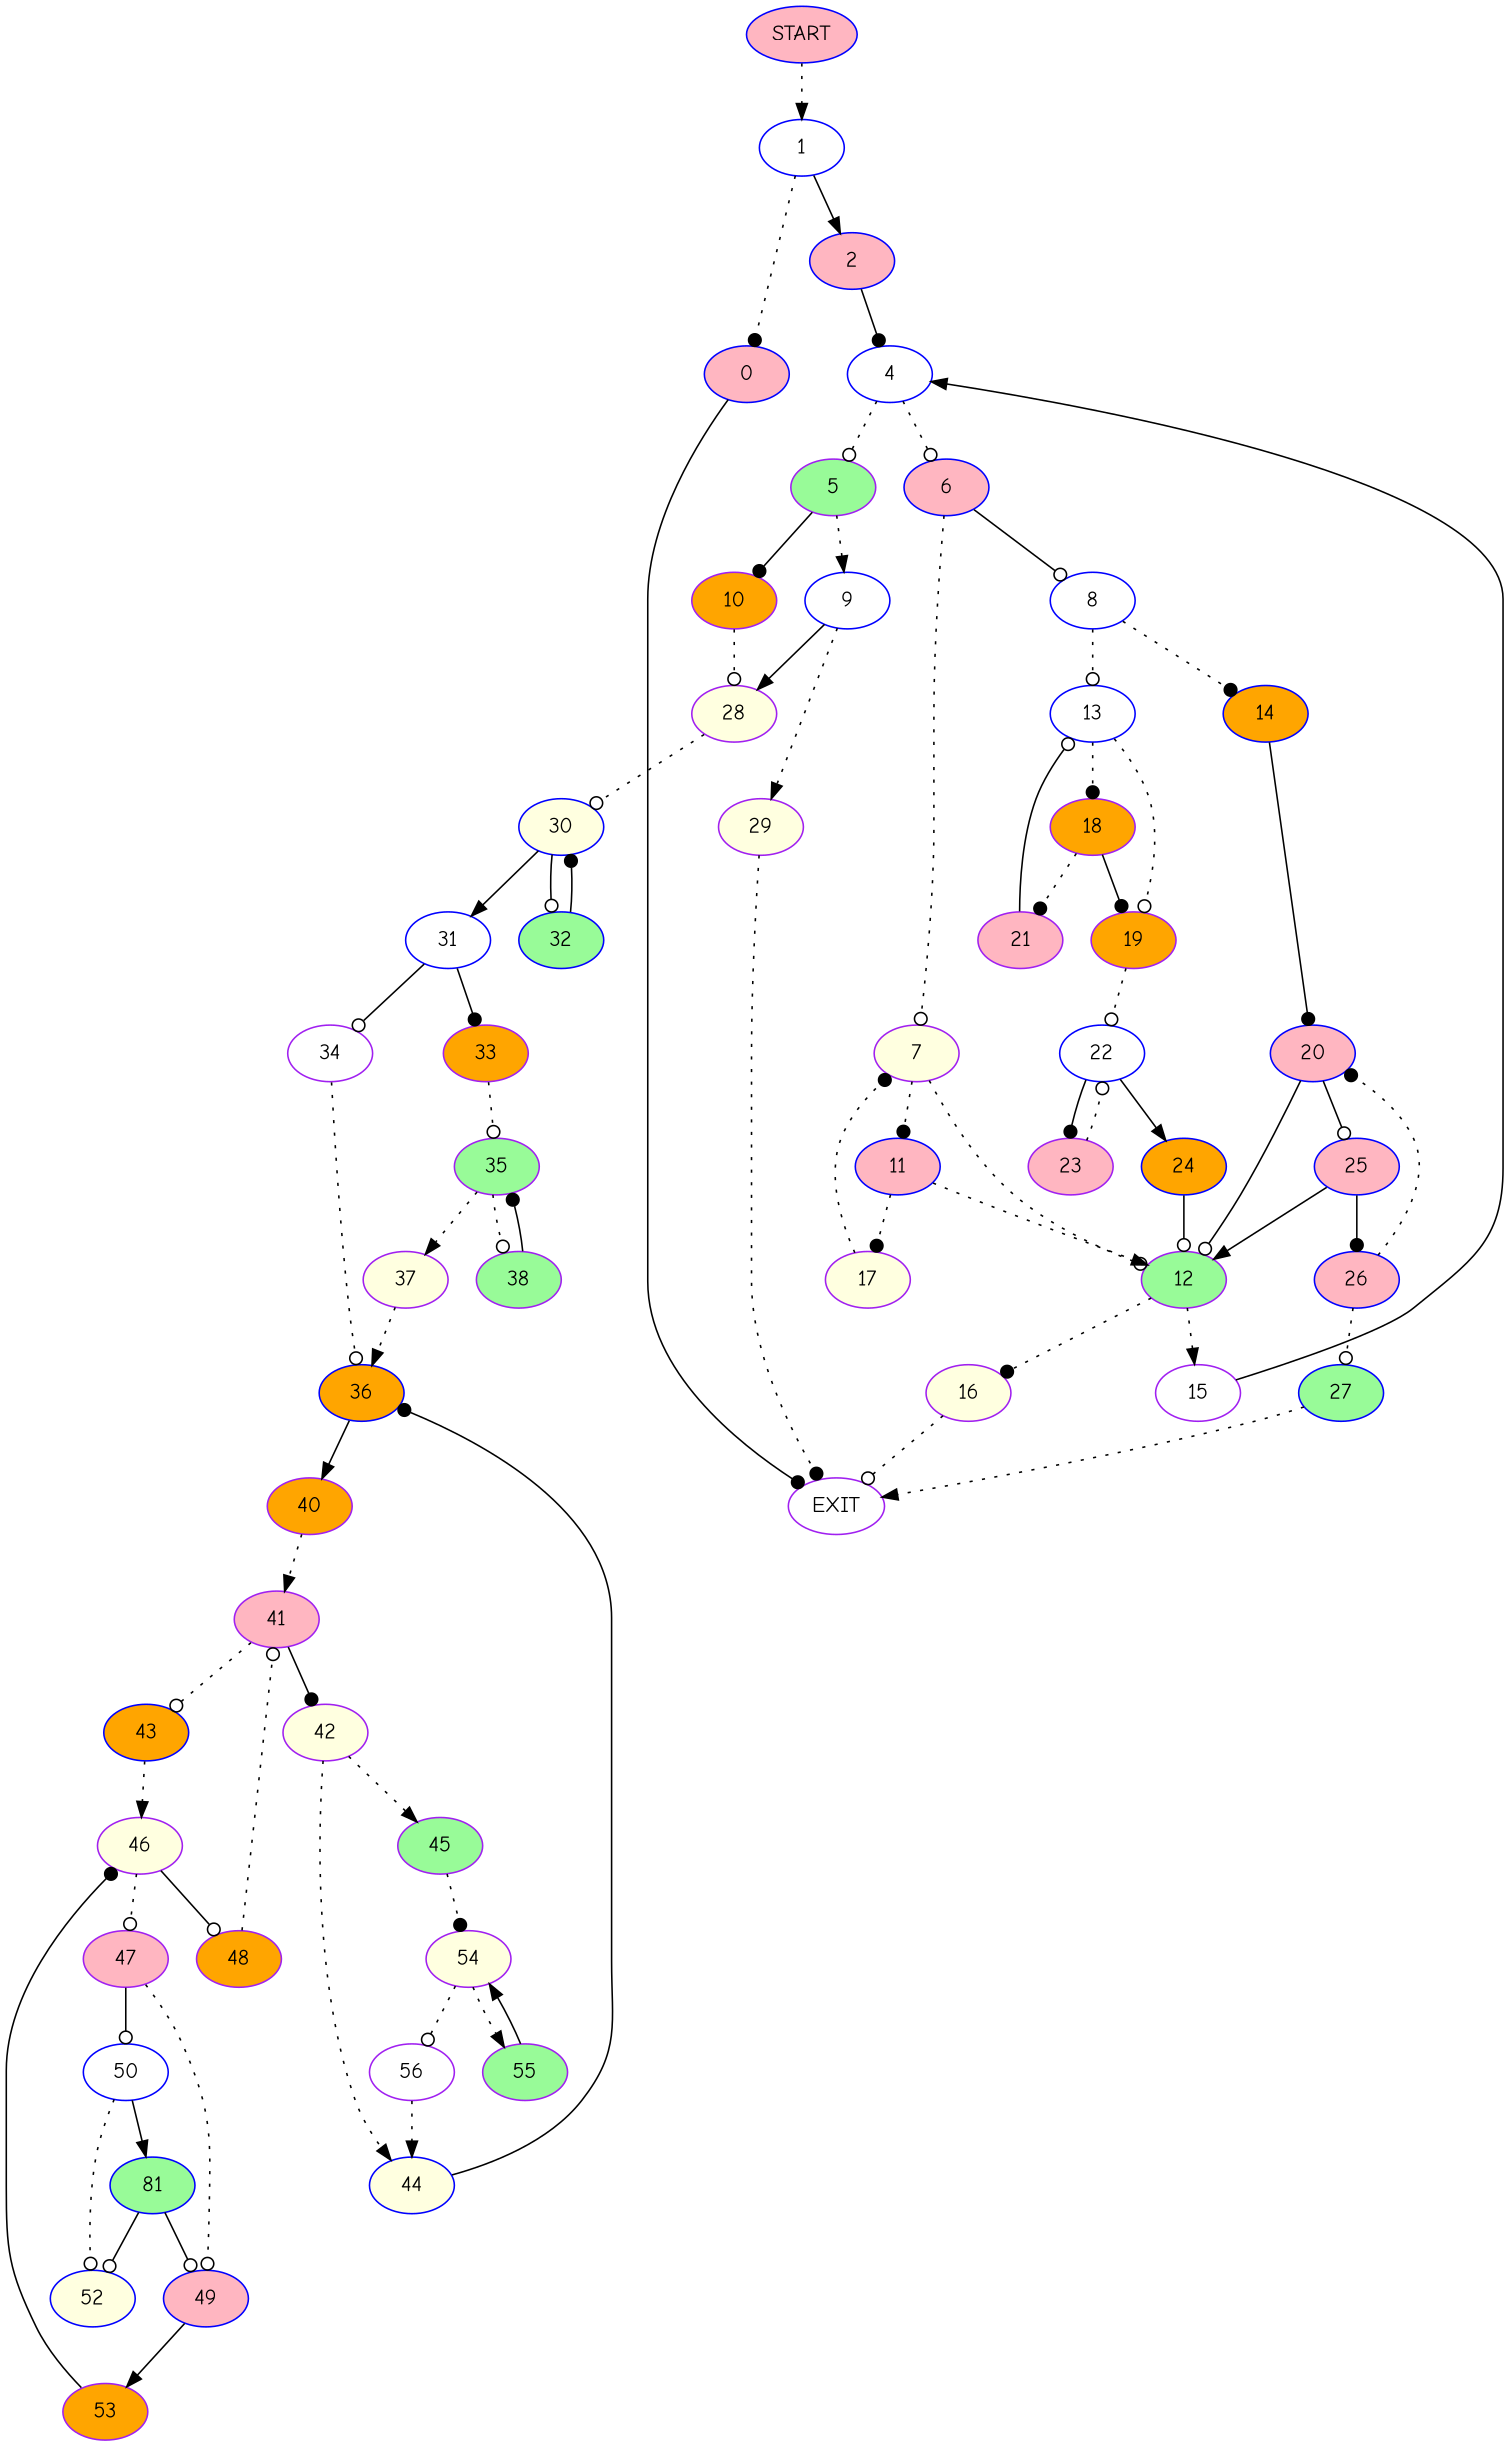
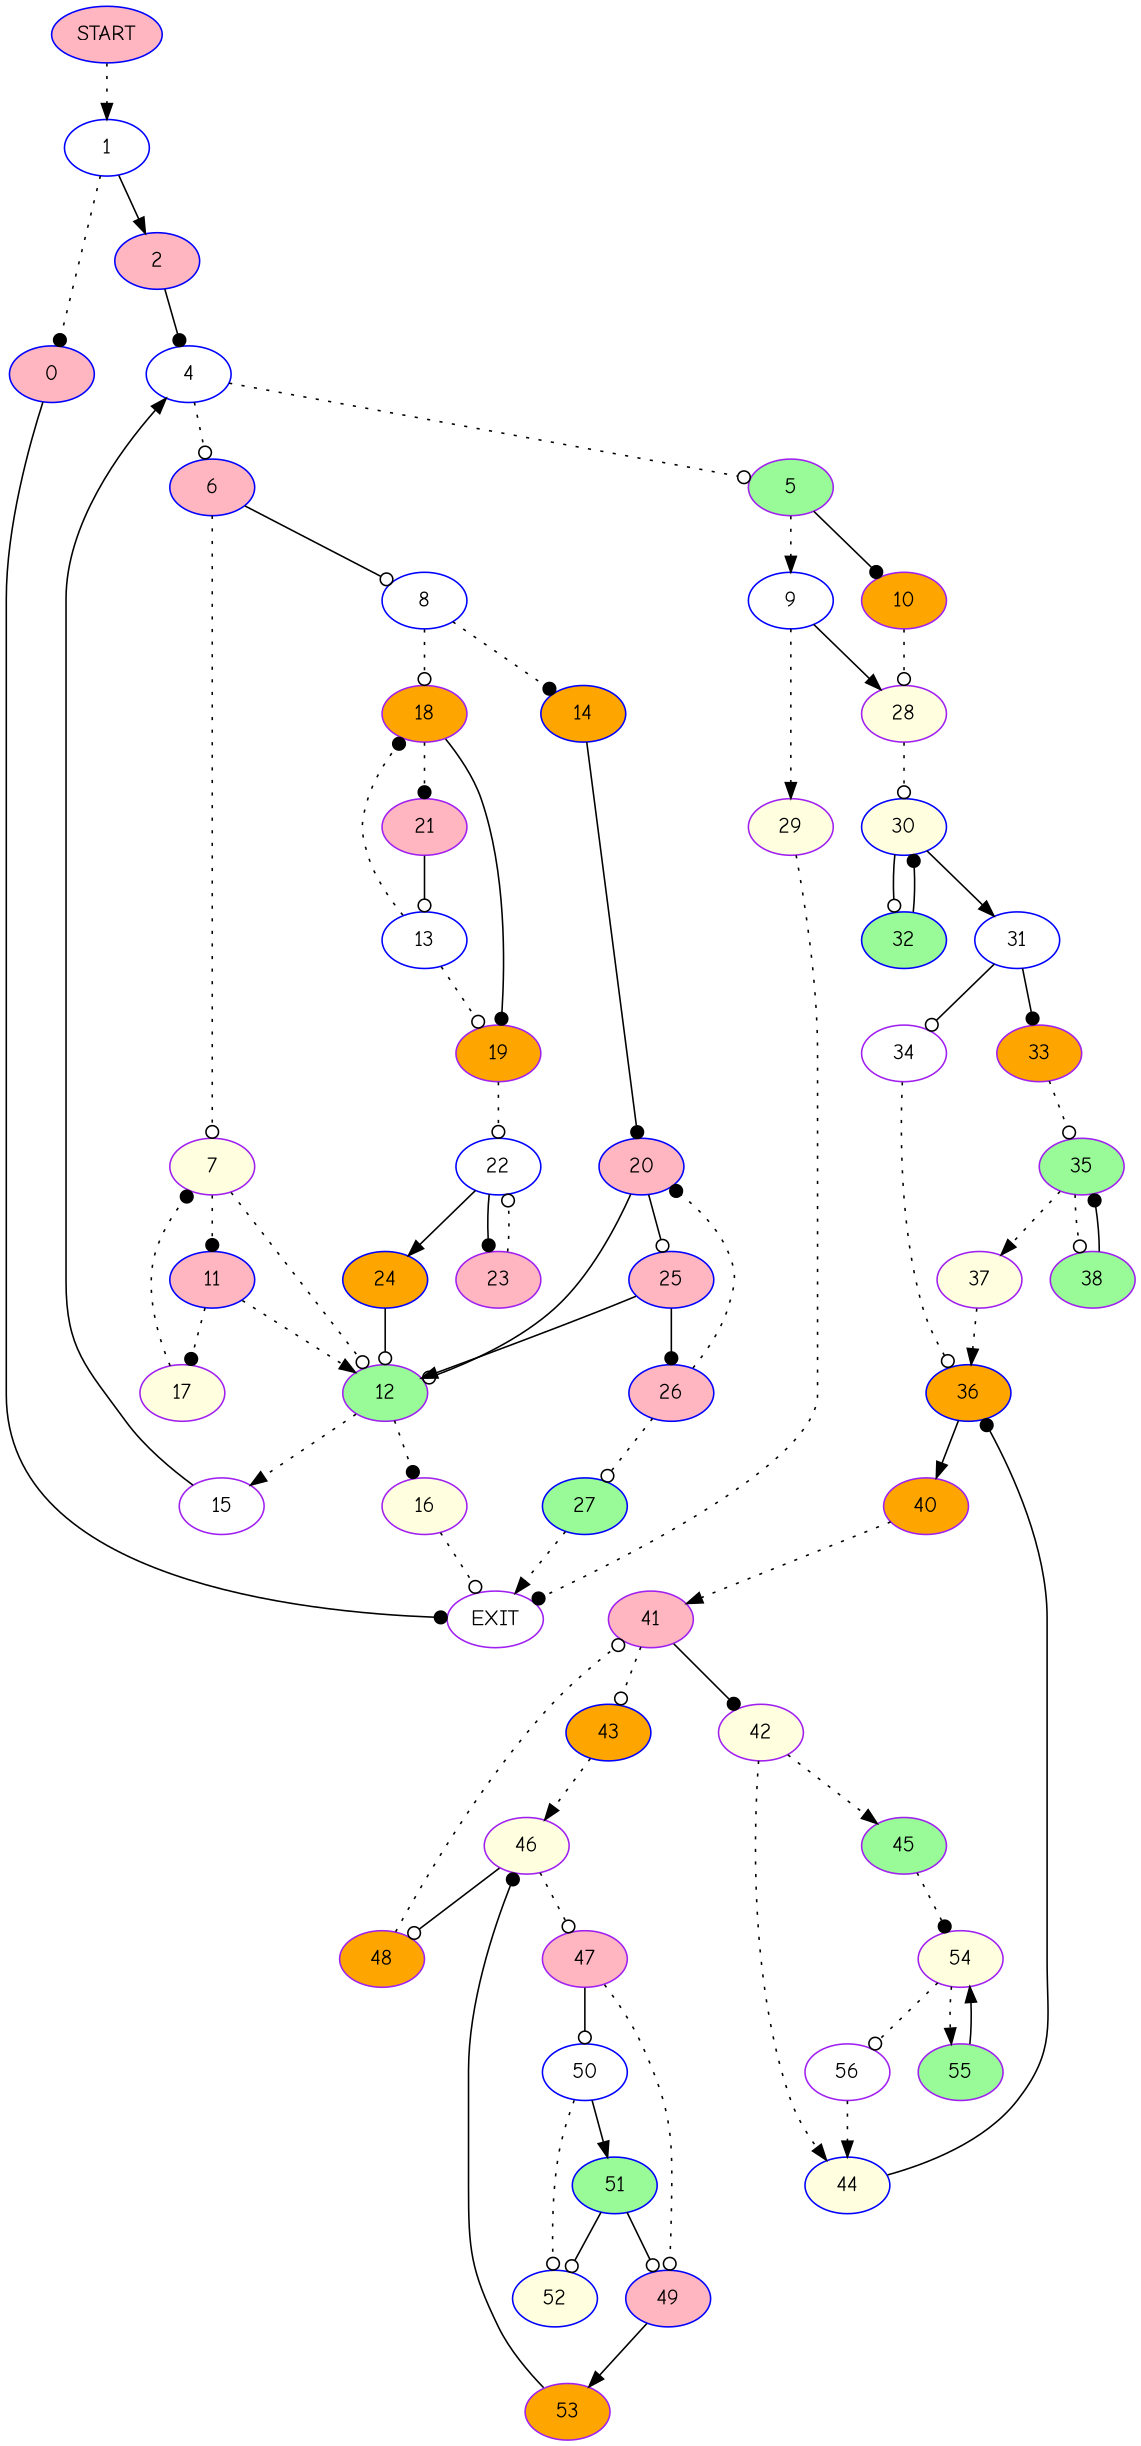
edge "8" -> "13": now "8" -> "18"
node "81": label "81" -> "51"
